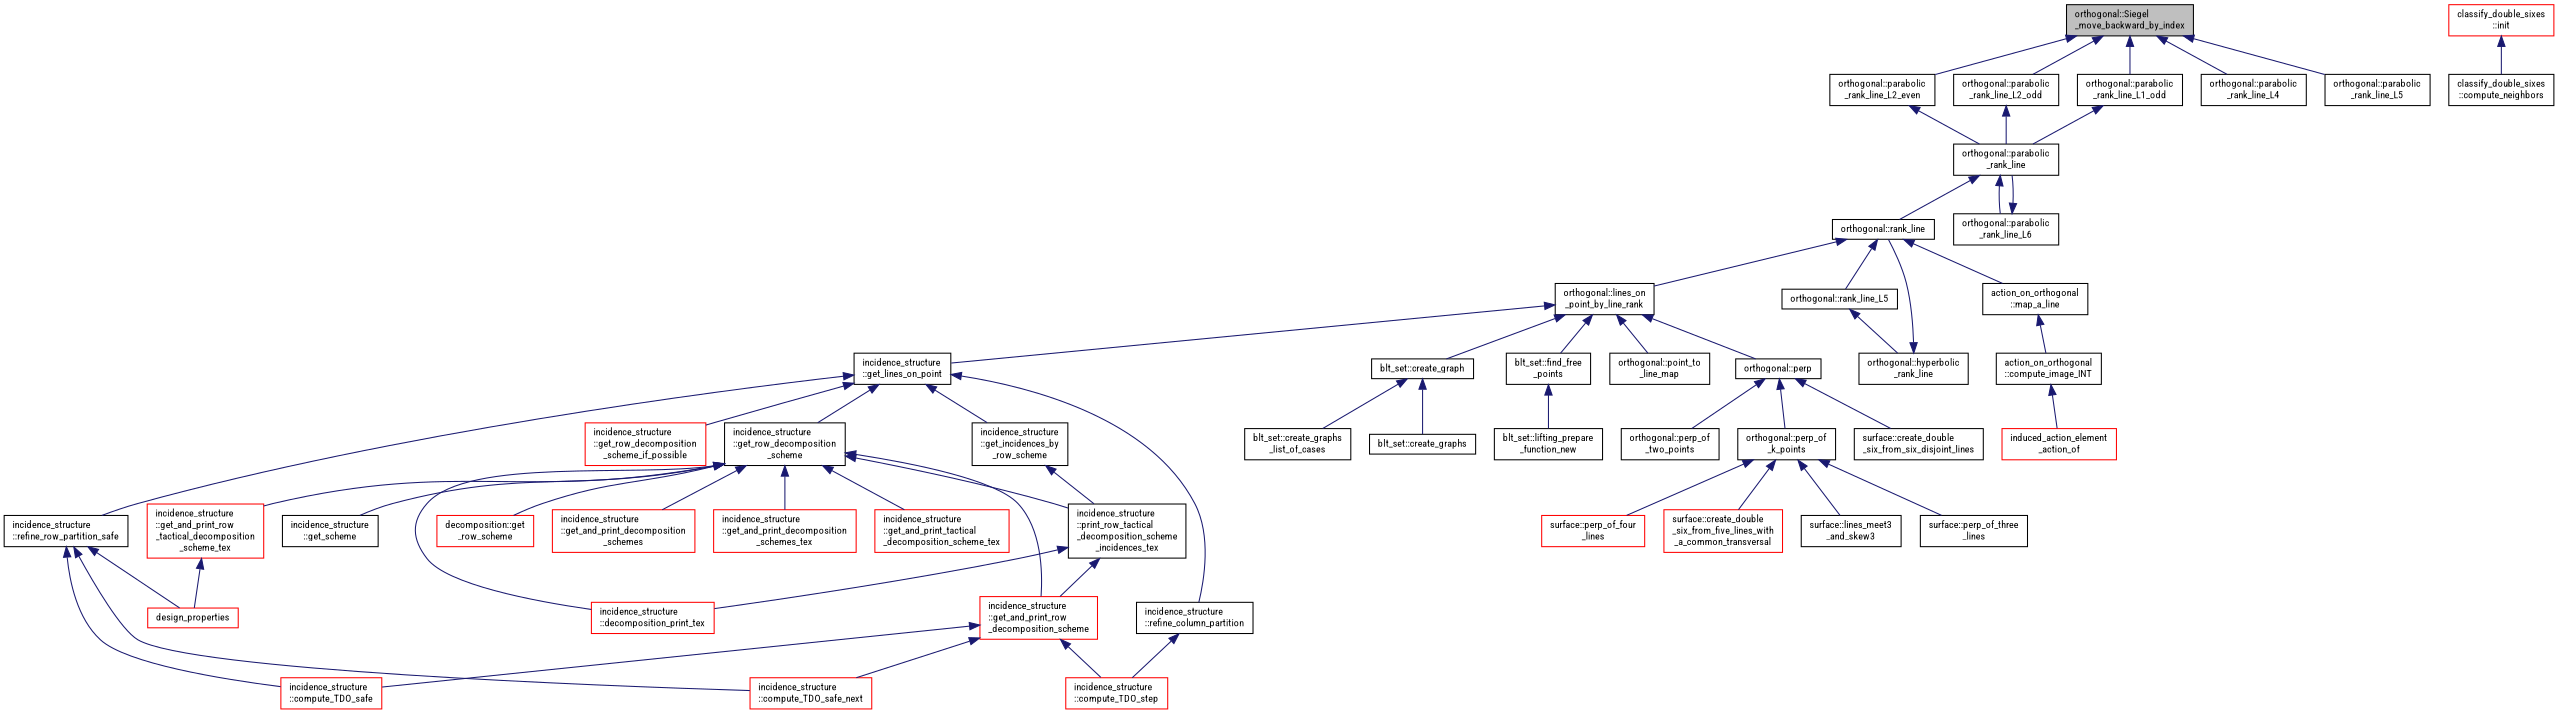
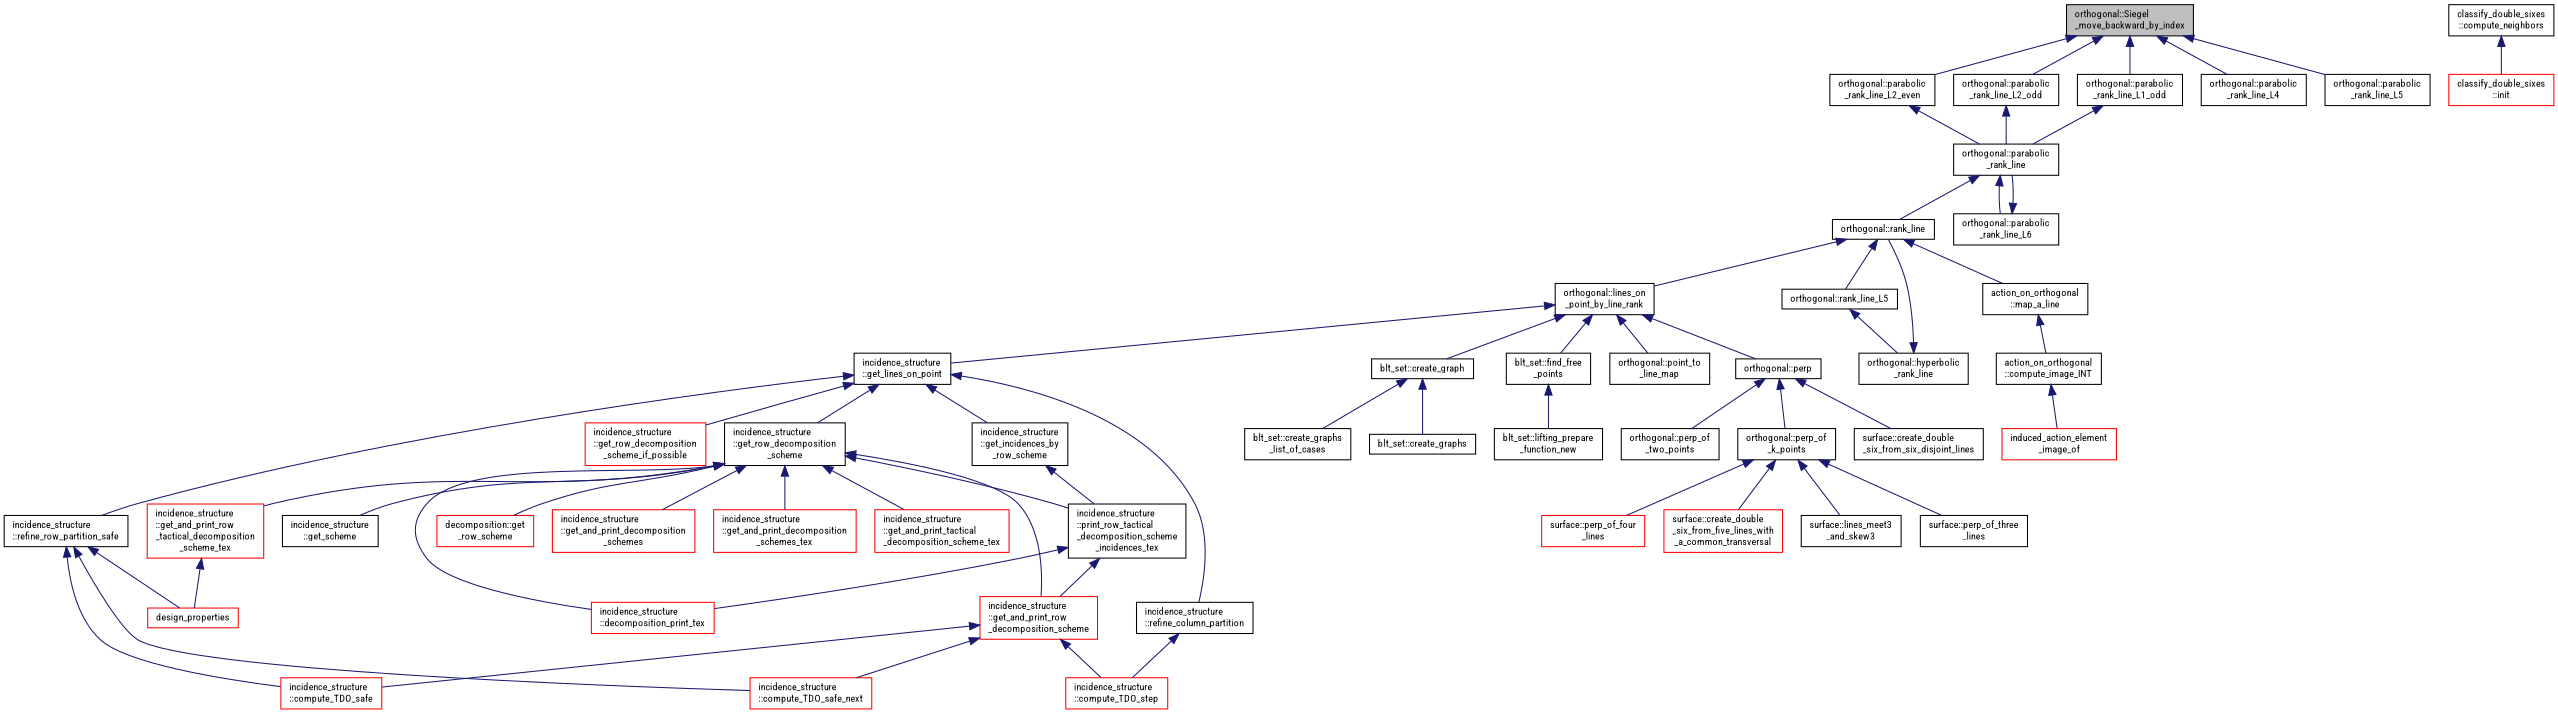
edge "classify_double_sixes ::compute_neighbors" -> "classify_double_sixes ::init": reversed
node "induced_action_element _action_of": label "induced_action_element _action_of" -> "induced_action_element _image_of"
